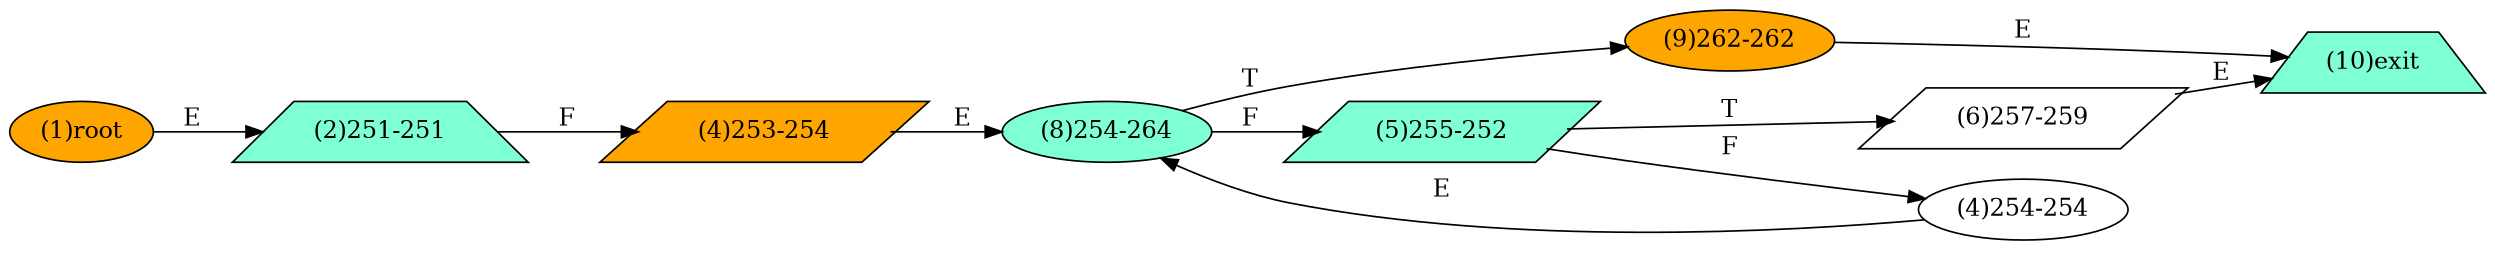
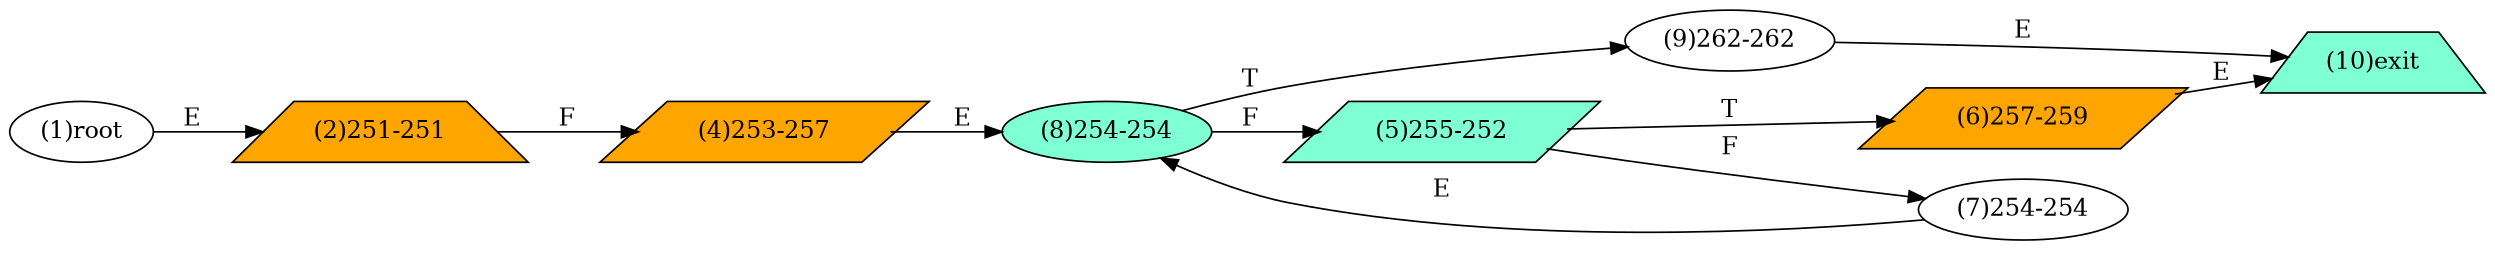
node "(9)262-262": fillcolor orange -> white
node "(6)257-259": fillcolor white -> orange
node "(1)root": fillcolor orange -> white
node "(2)251-251": fillcolor aquamarine -> orange
node "(4)253-254": label "(4)253-254" -> "(4)253-257"
node "(8)254-264": label "(8)254-264" -> "(8)254-254"
node "(4)254-254": label "(4)254-254" -> "(7)254-254"
